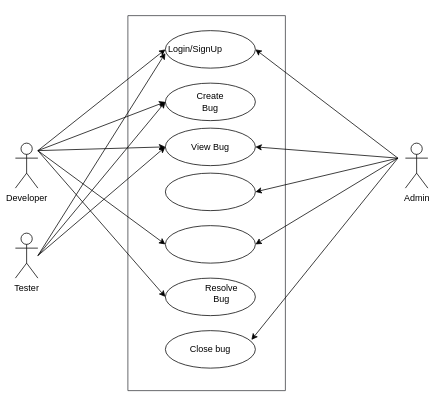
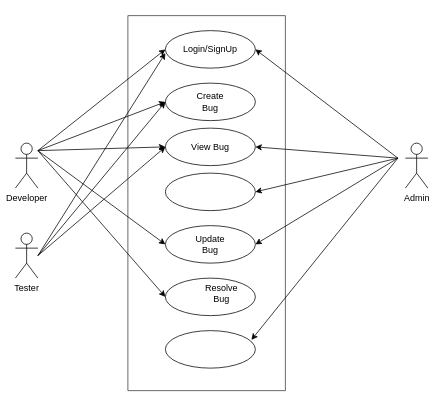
node "Login/SignUp": moved (195, 49) -> (210, 49)
node "Update Bug": added
node "Close bug": removed
